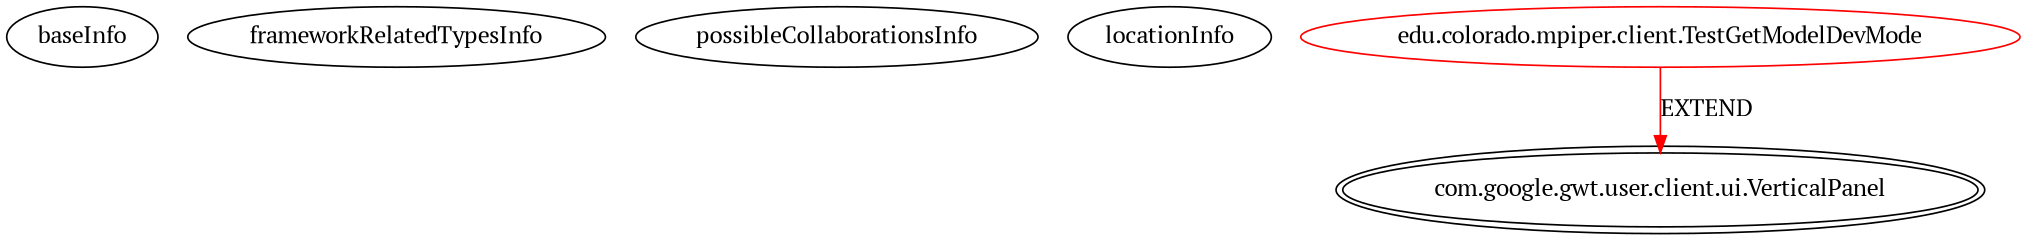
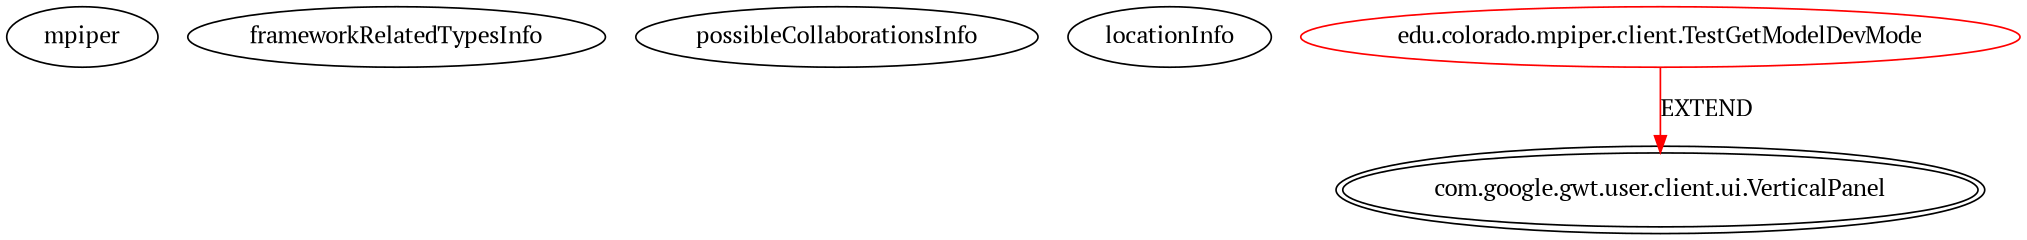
node "baseInfo": label "baseInfo" -> "mpiper"
